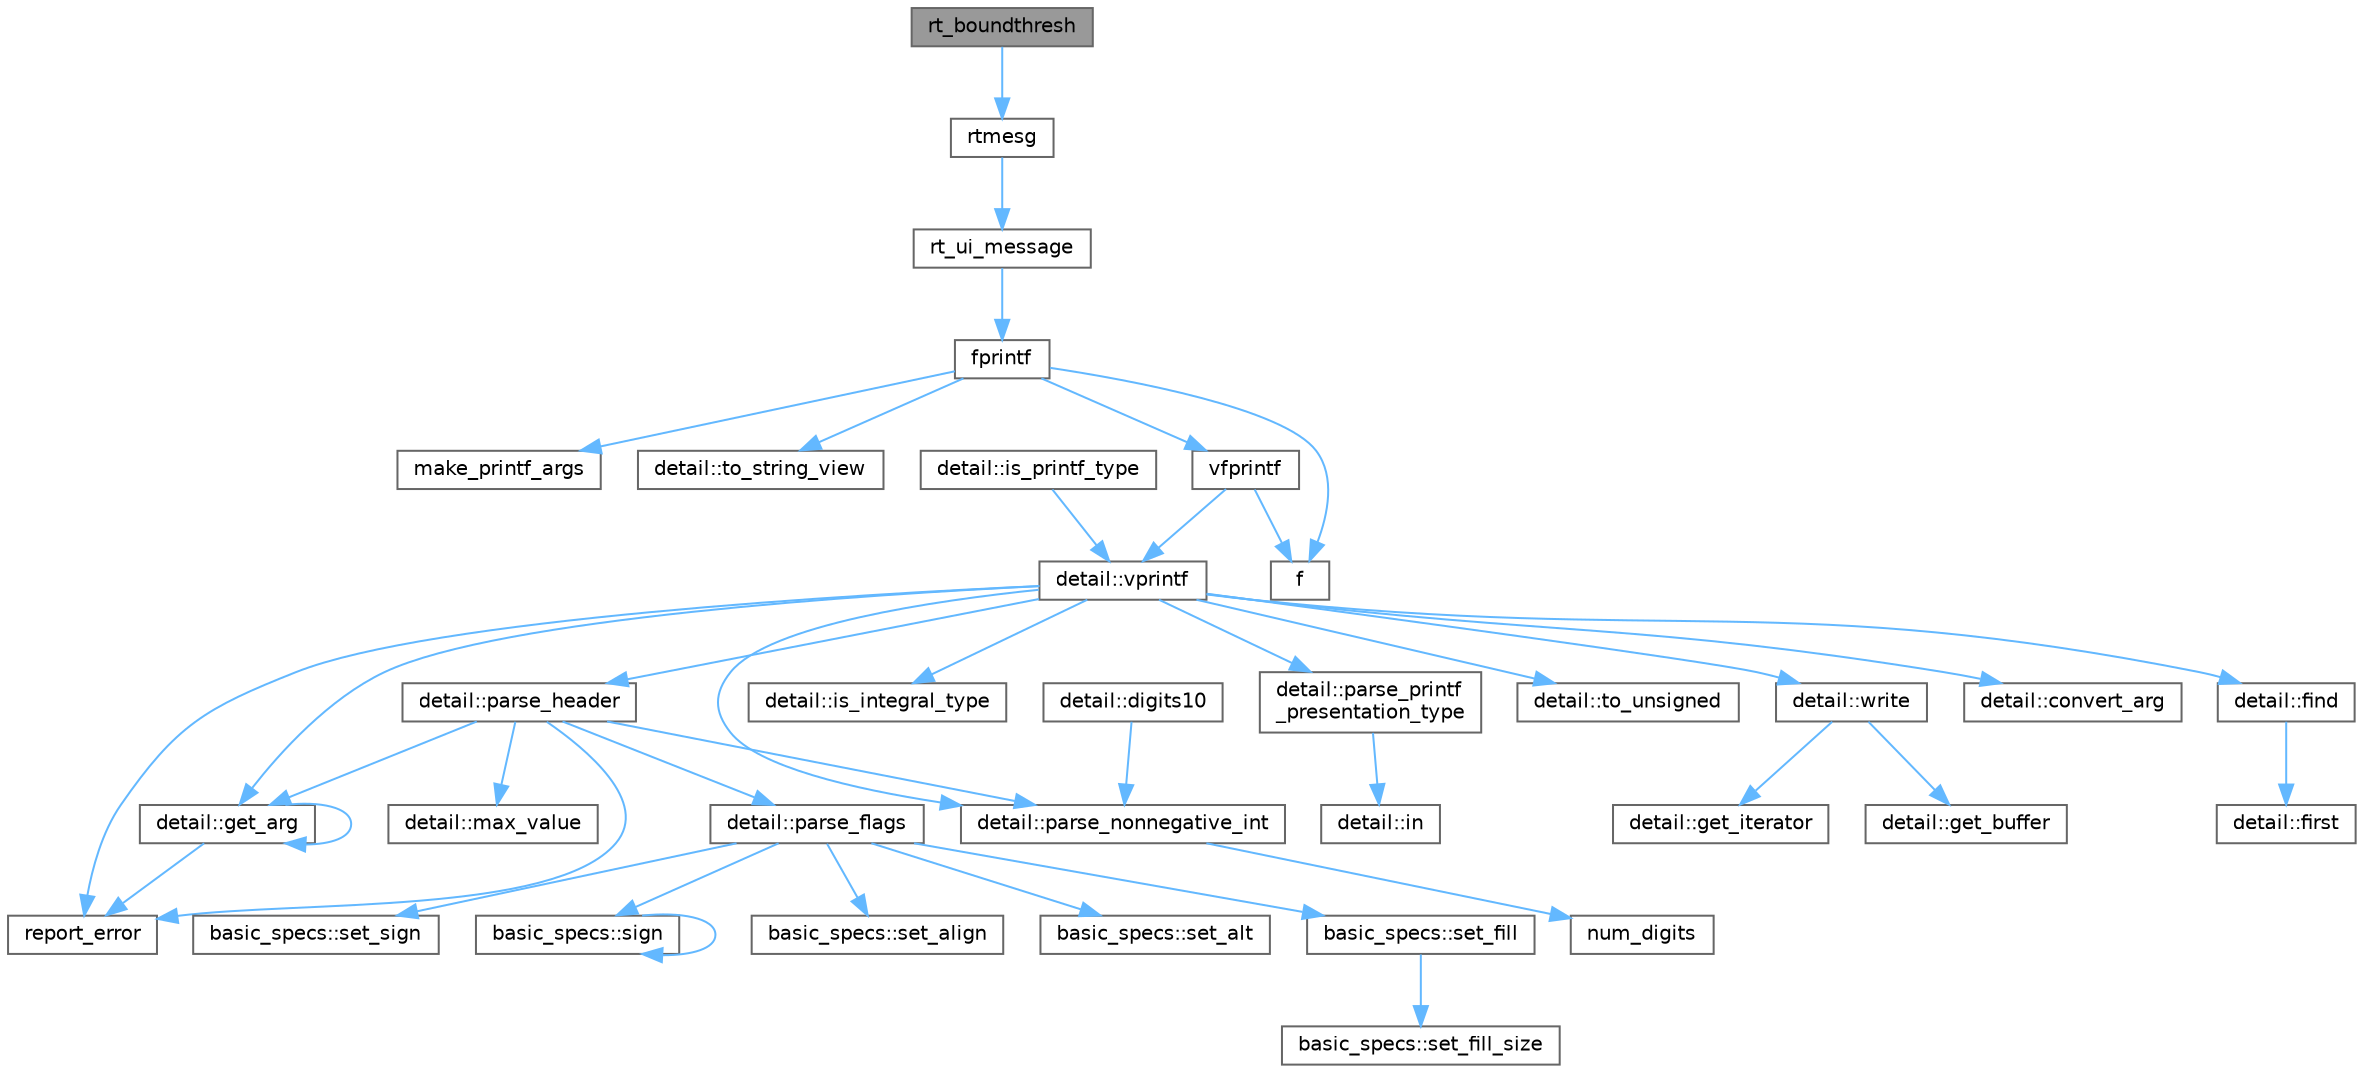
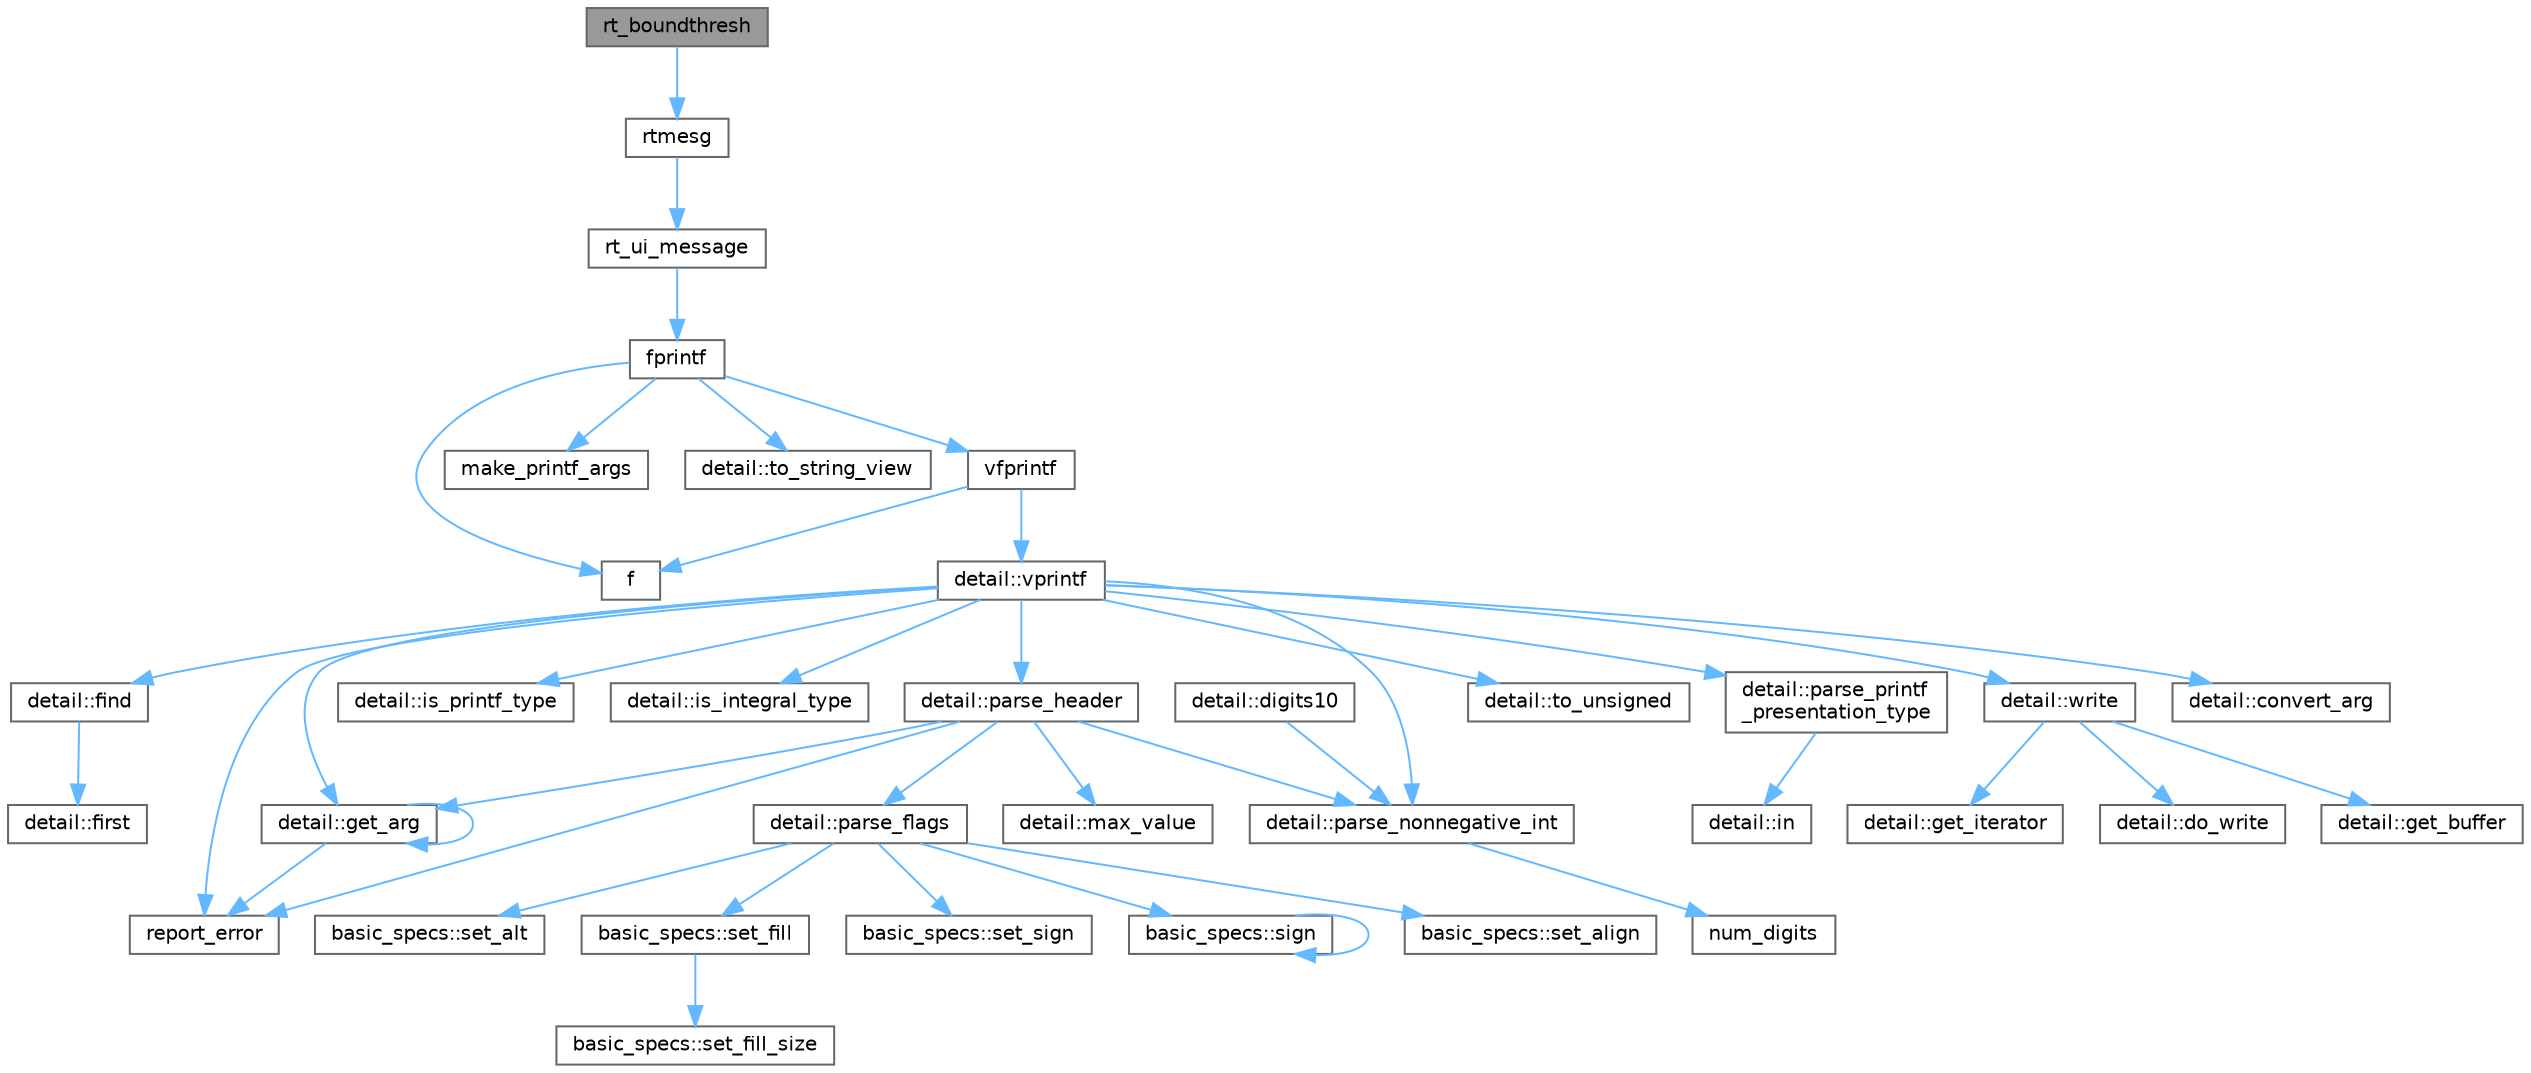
edge "detail::is_printf_type" -> "detail::vprintf": reversed
node "detail::do_write": added
